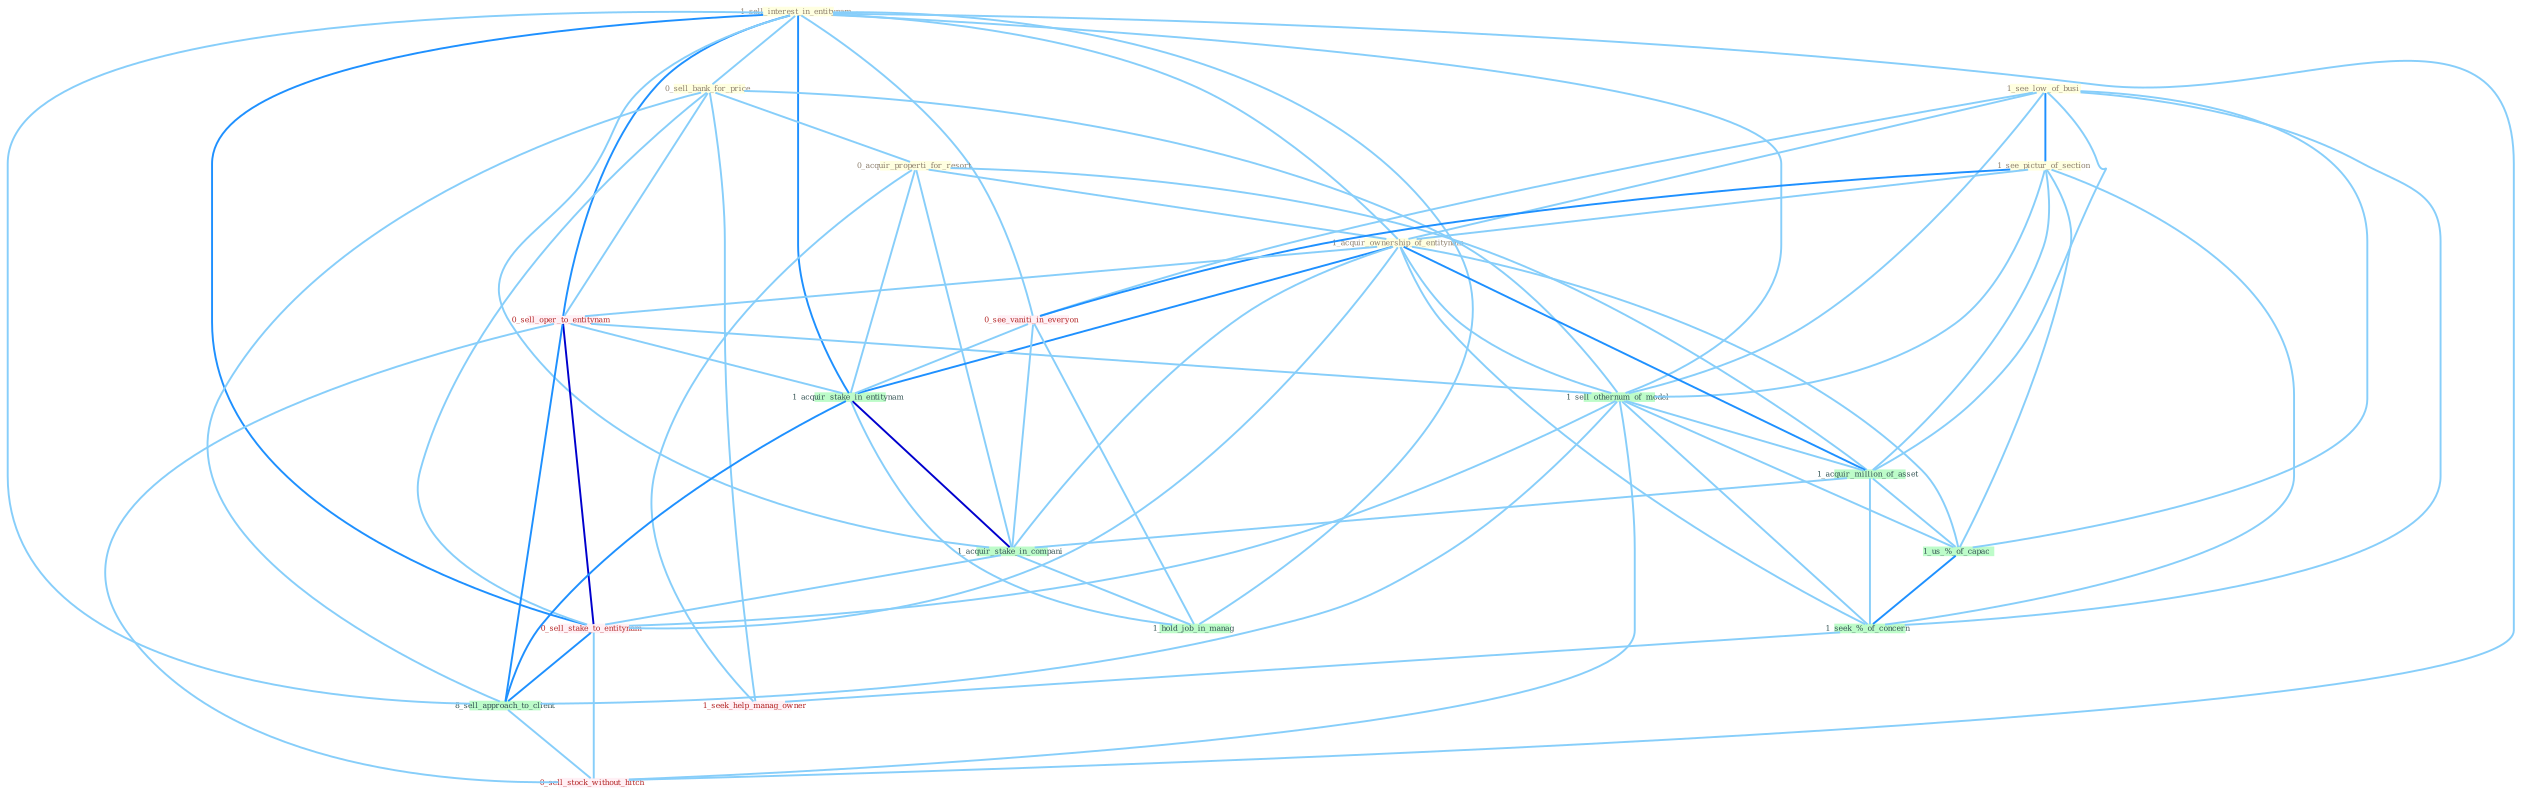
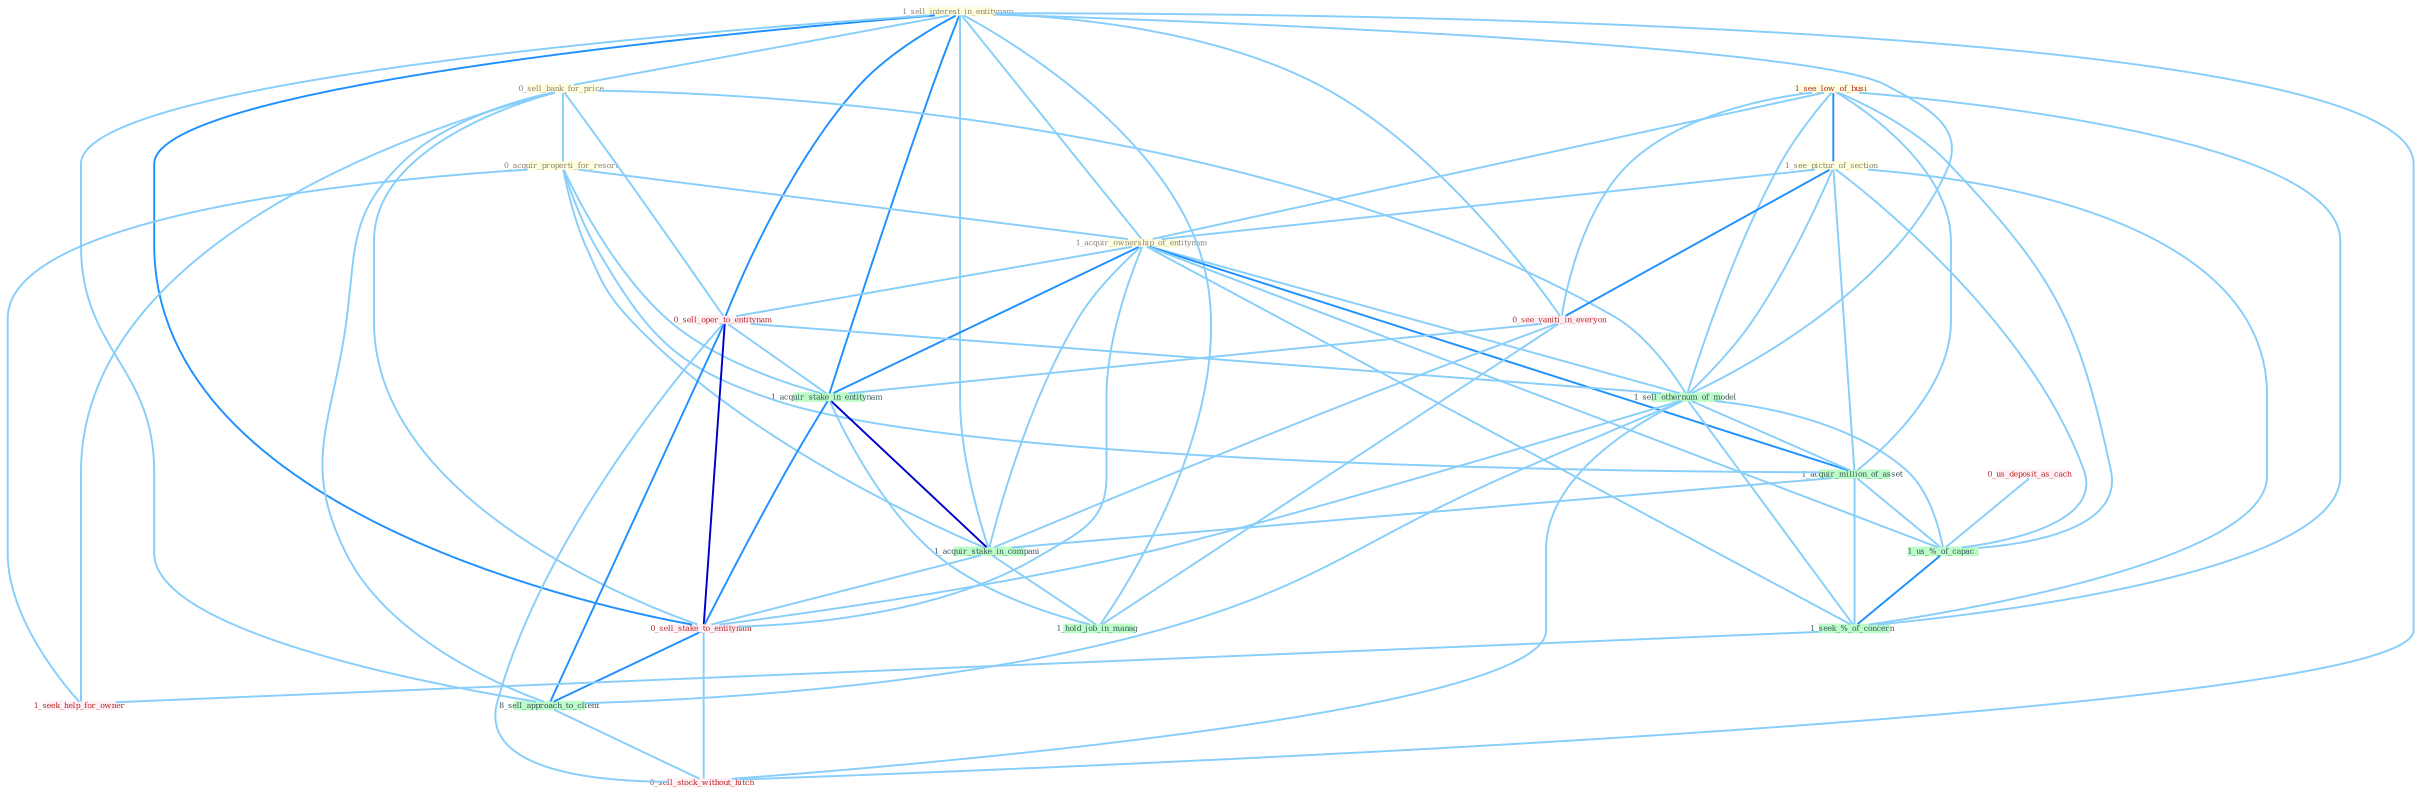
node "1_see_low_of_busi": fontcolor #8b7d6b -> #b22222
node "0_us_deposit_as_cach": added
edge "1_acquir_stake_in_entitynam" -- "8_sell_approach_to_client": now "1_acquir_stake_in_entitynam" -- "0_sell_stake_to_entitynam"
node "1_seek_help_manag_owner": label "1_seek_help_manag_owner" -> "1_seek_help_for_owner"
